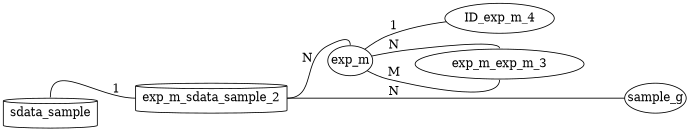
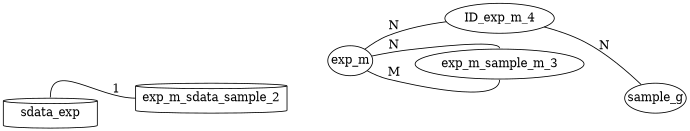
edge "ID_exp_m_4" -- "exp_m": label "1" -> "N"
edge "exp_m" -- "exp_m_sdata_sample_2": removed, label "N"
node "exp_m_exp_m_3": label "exp_m_exp_m_3" -> "exp_m_sample_m_3"
edge "exp_m_sdata_sample_2" -- "sample_g": now "ID_exp_m_4" -- "sample_g"
node "sdata_sample": label "sdata_sample" -> "sdata_exp"
